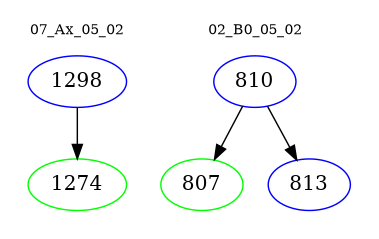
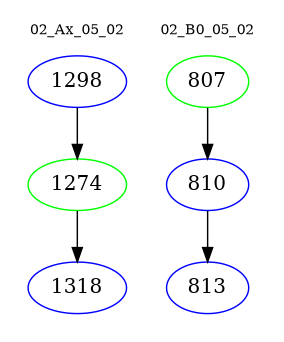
cluster "07_Ax_05_02": label "07_Ax_05_02" -> "02_Ax_05_02"
edge "810" -> "807": reversed
node "1318": added
